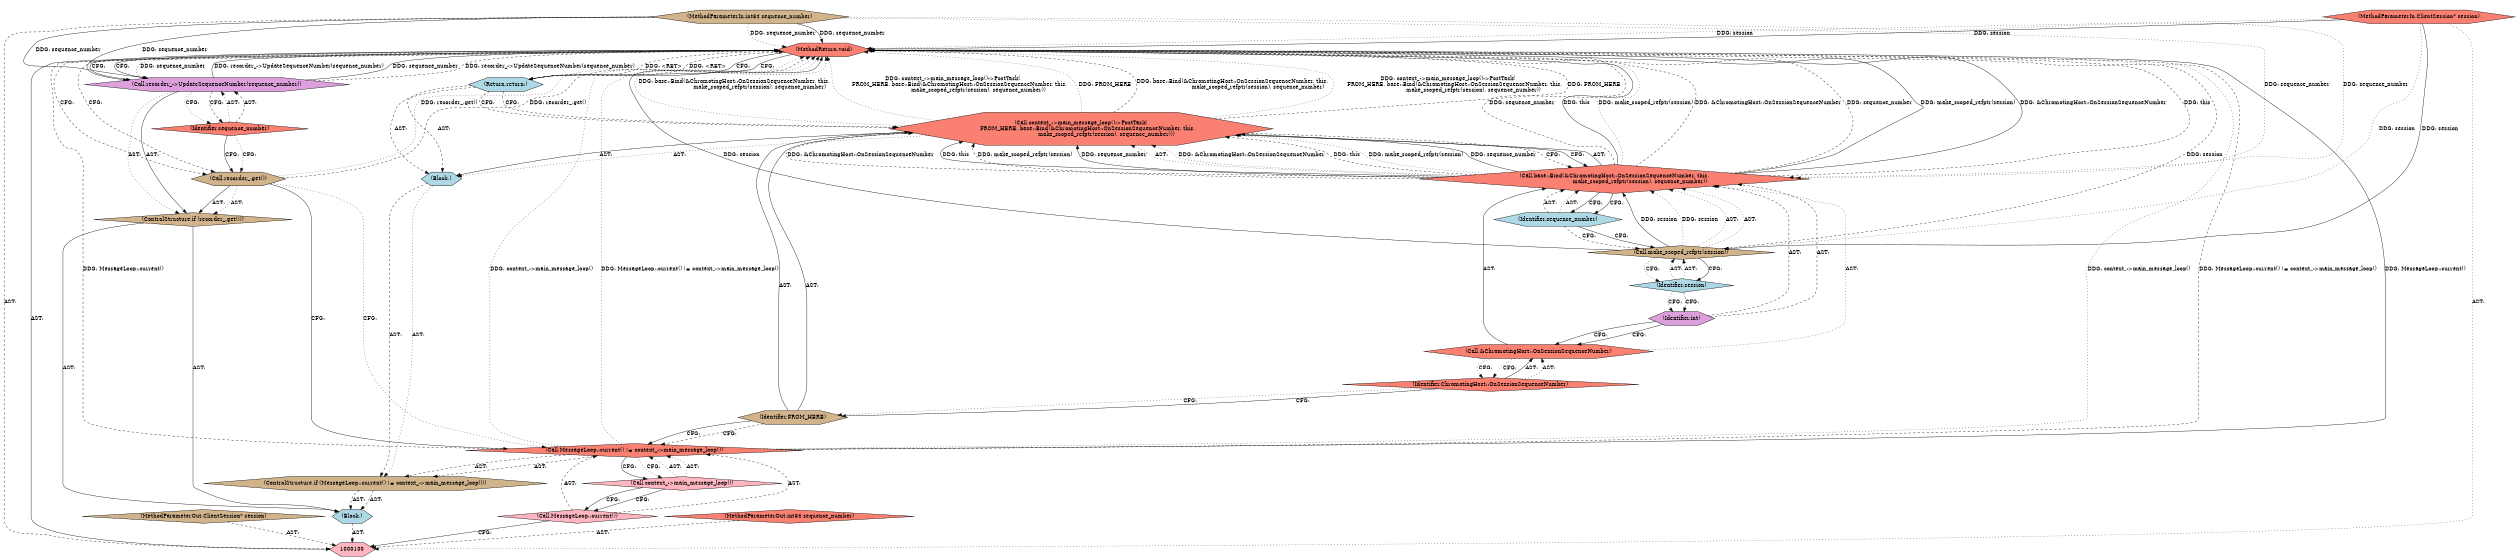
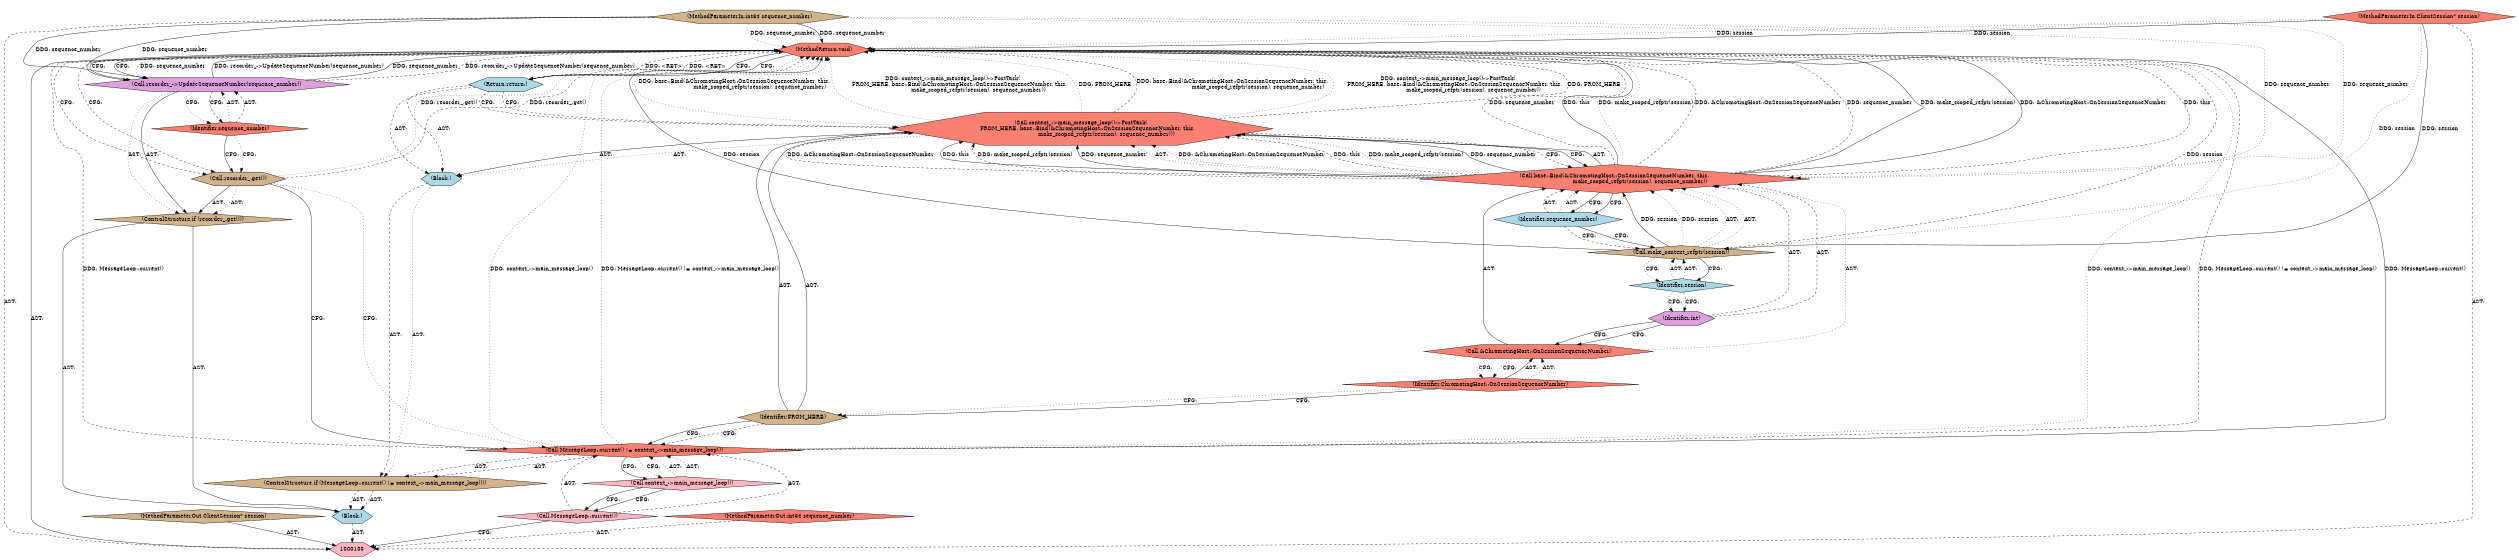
node "(Call,make_scoped_refptr(session))": label "(Call,make_scoped_refptr(session))" -> "(Call,make_context_refptr(session))"
edge "(MethodParameterOut,ClientSession* session)" -> "1000100": style dashed -> solid
edge "(MethodParameterIn,ClientSession* session)" -> "1000100": style dotted -> dashed
